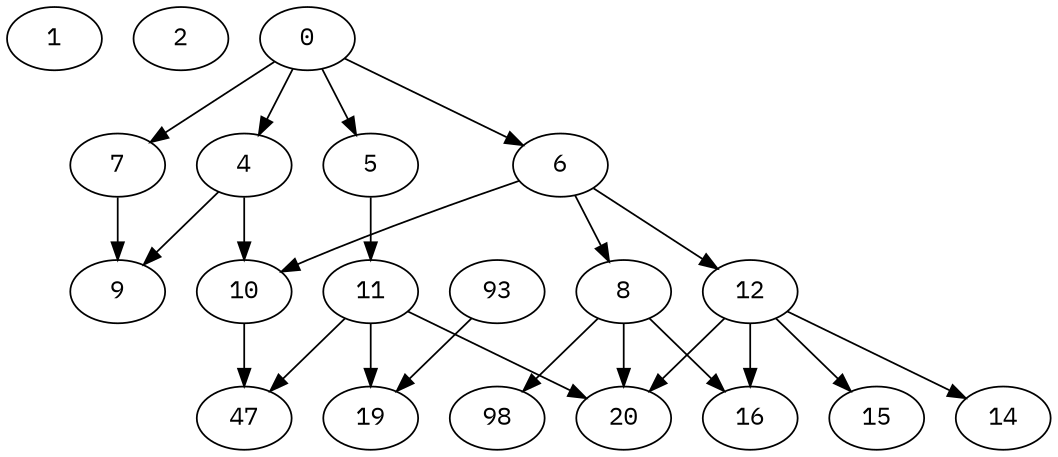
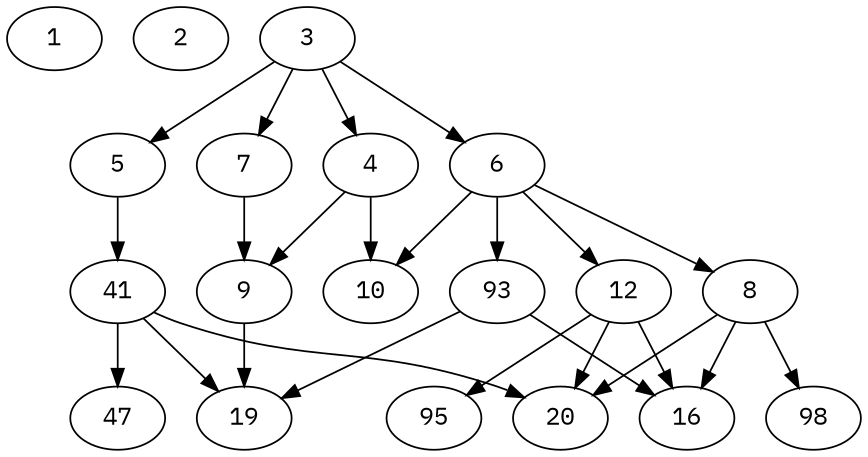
node "0": label "0" -> "3"
edge "6" -> "93": added
node "11": label "11" -> "41"
edge "10" -> "47": removed
edge "93" -> "16": added
edge "9" -> "19": added
node "15": label "15" -> "95"
node "14": removed
